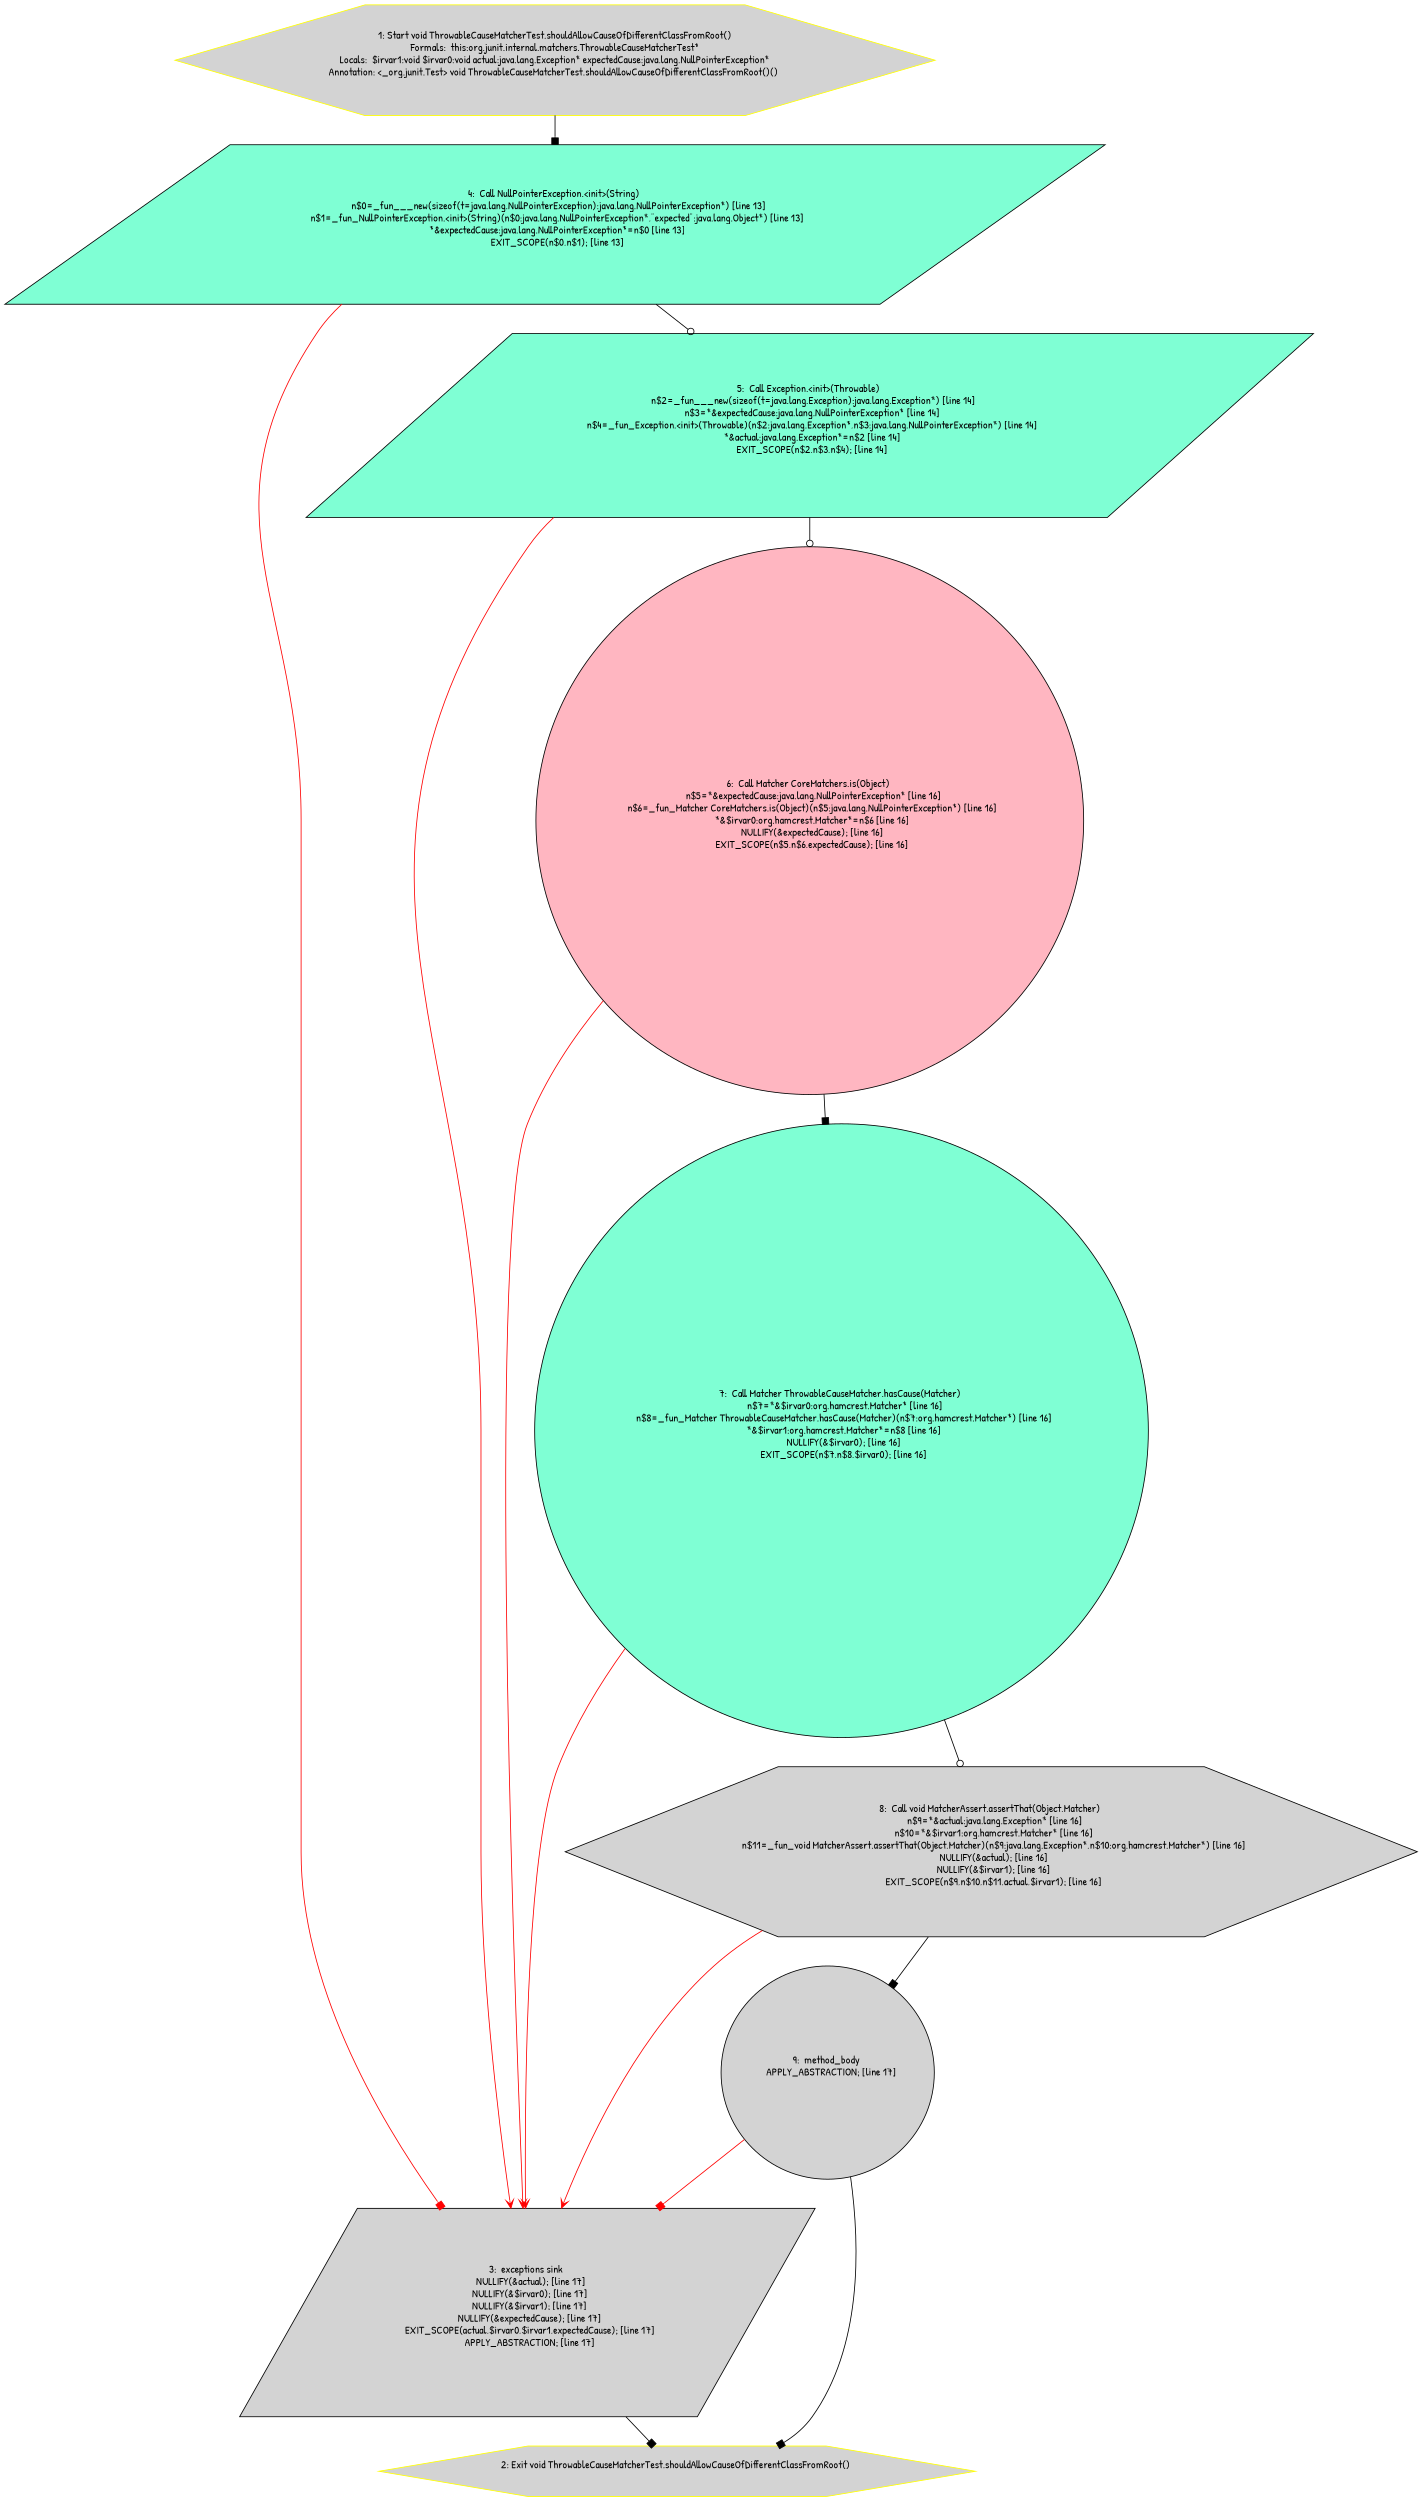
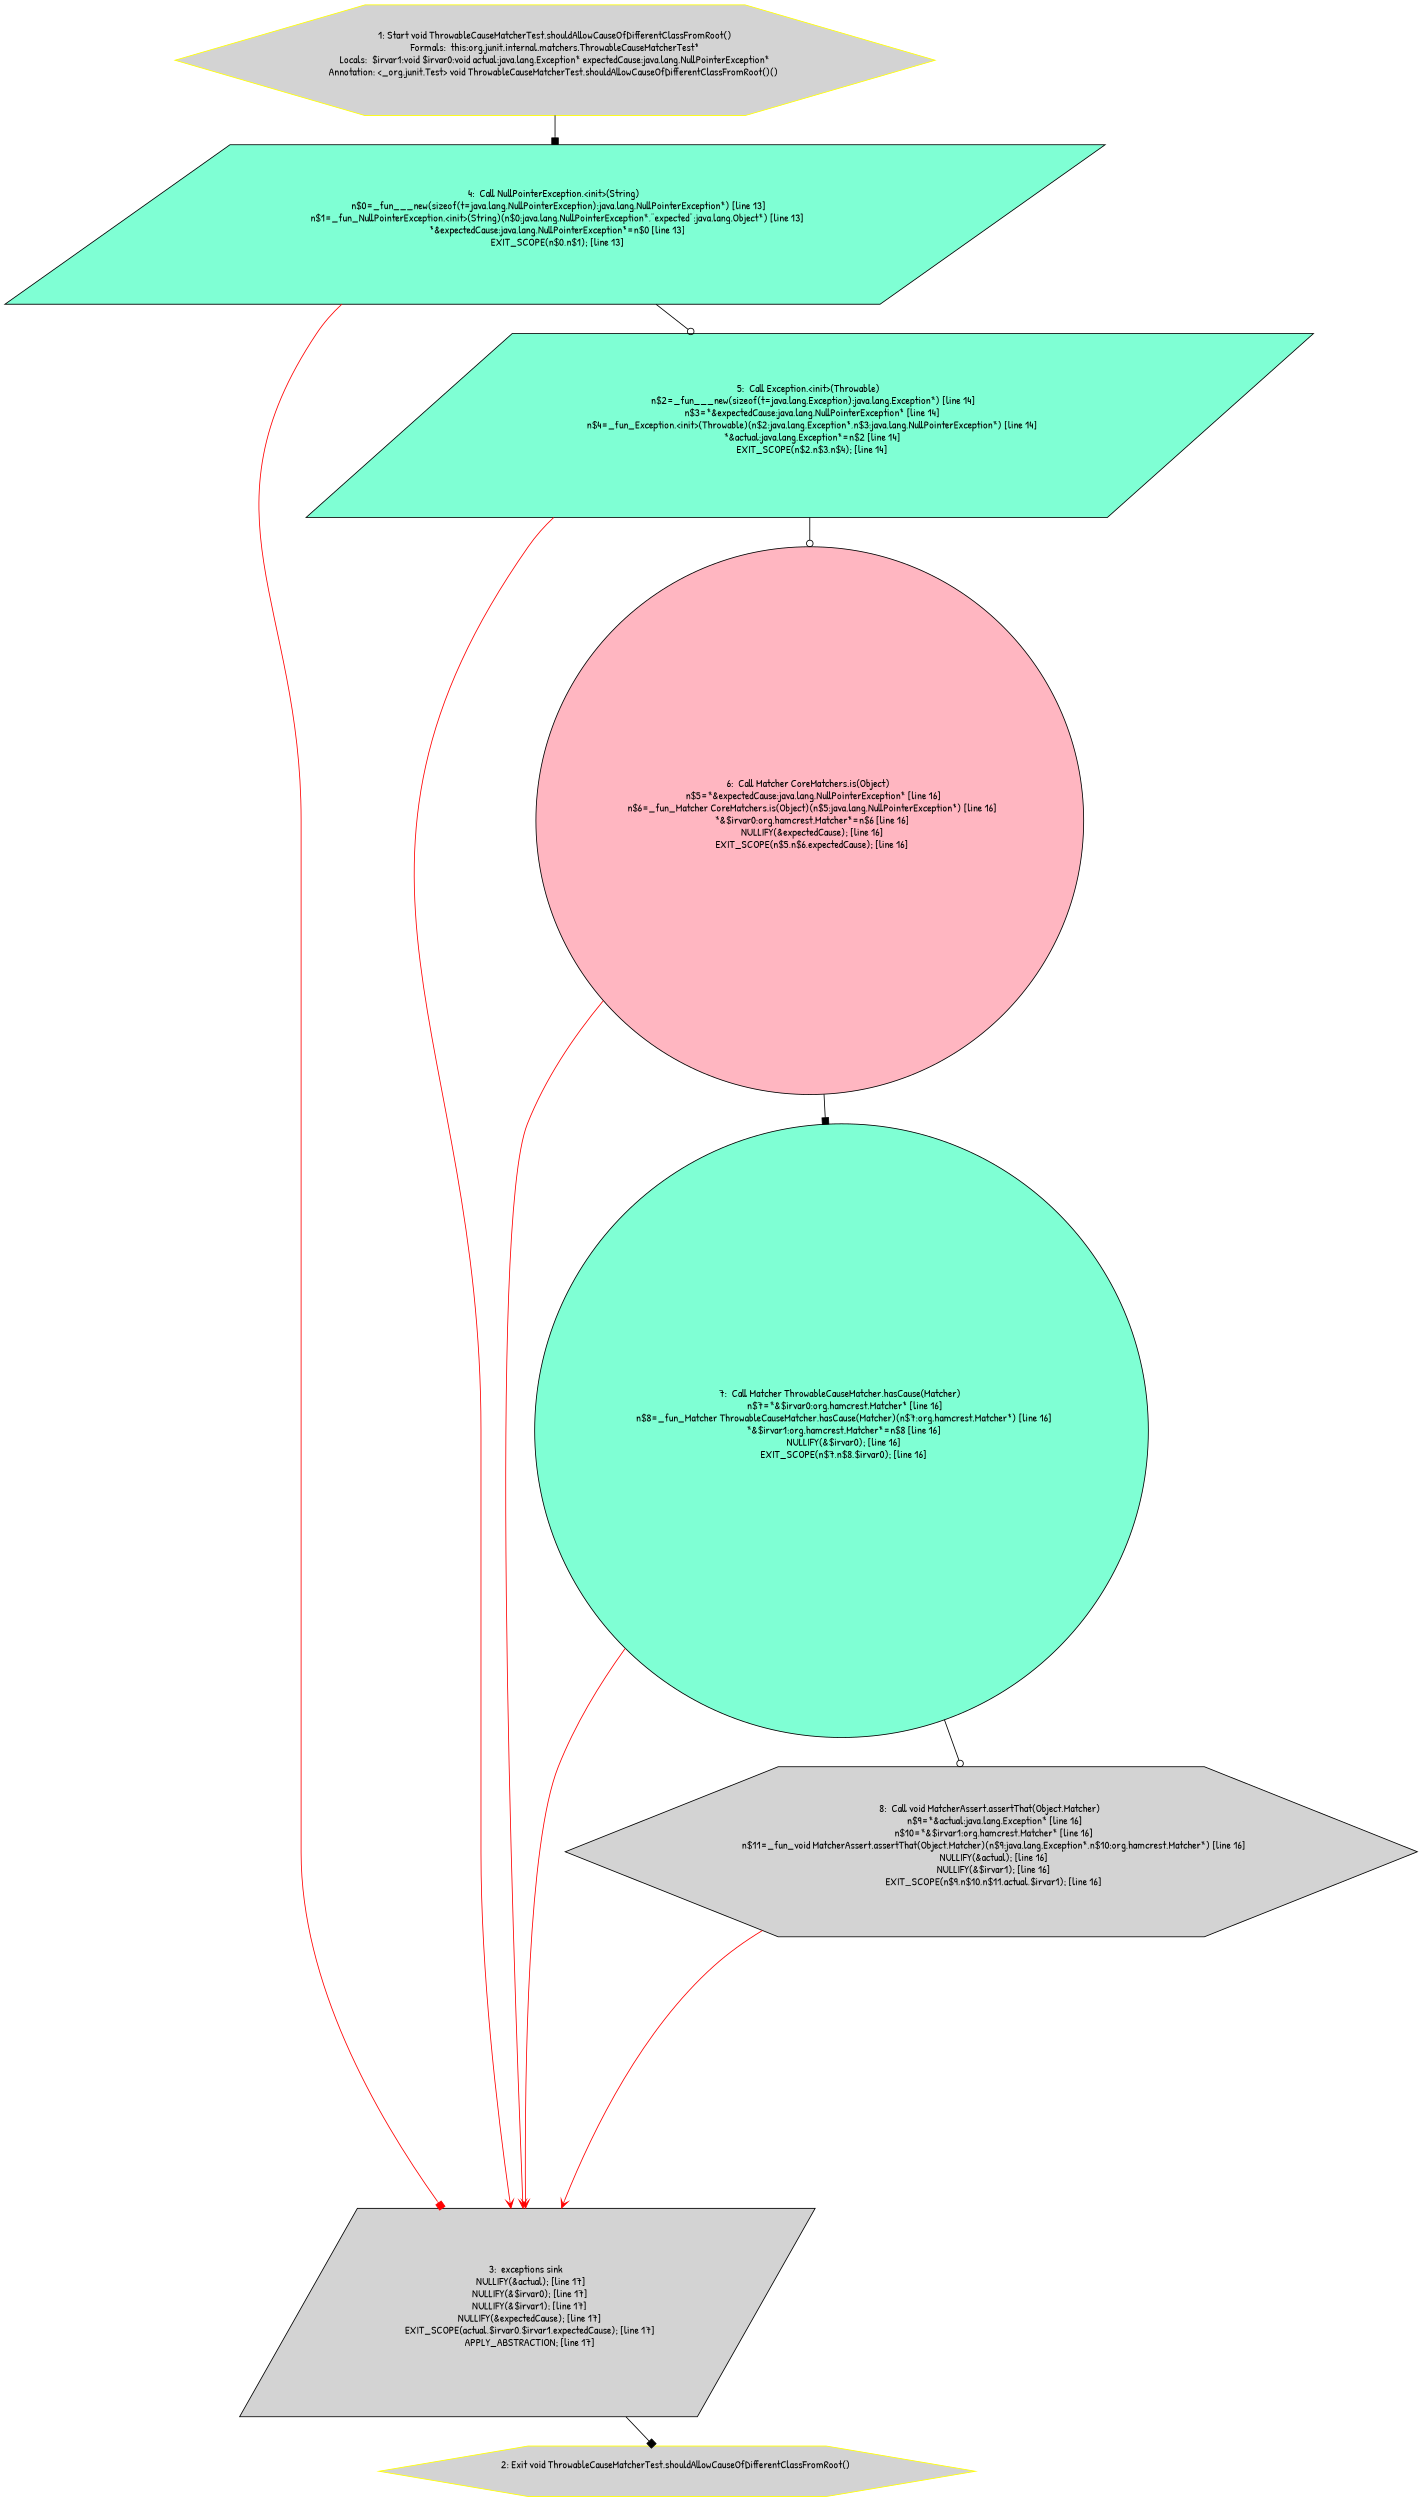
node "9:  method_body APPLY_ABSTRACTION; [line 17]": removed
